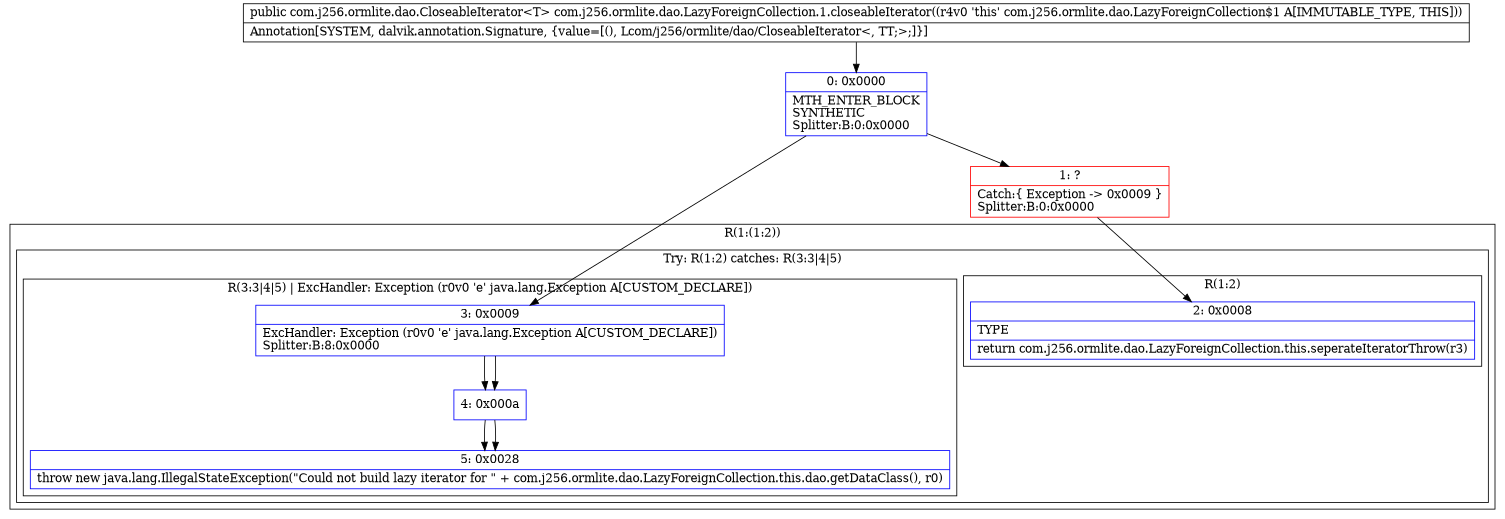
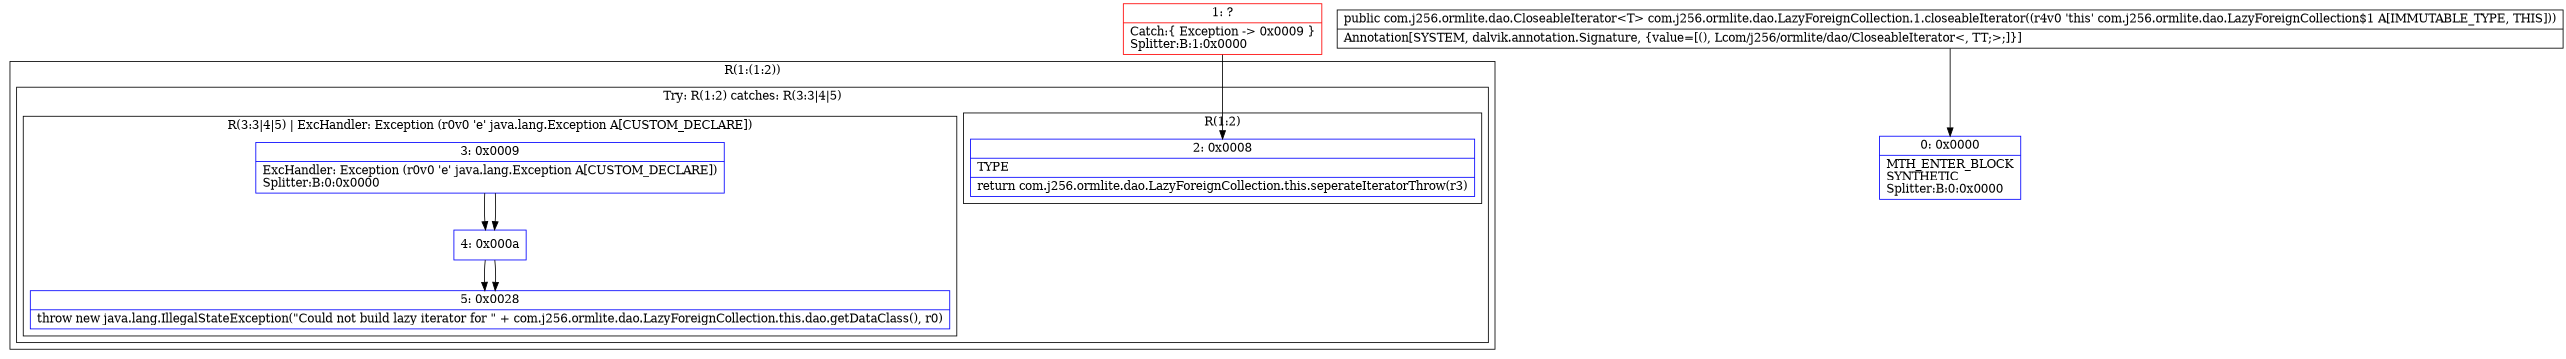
edge "0: 0x0000" -> "1: ?": removed
node "1: ?": text "Splitter:B:0:0x0000" -> "Splitter:B:1:0x0000"
edge "0: 0x0000" -> "3: 0x0009": removed
node "3: 0x0009": text "Splitter:B:8:0x0000" -> "Splitter:B:0:0x0000"
